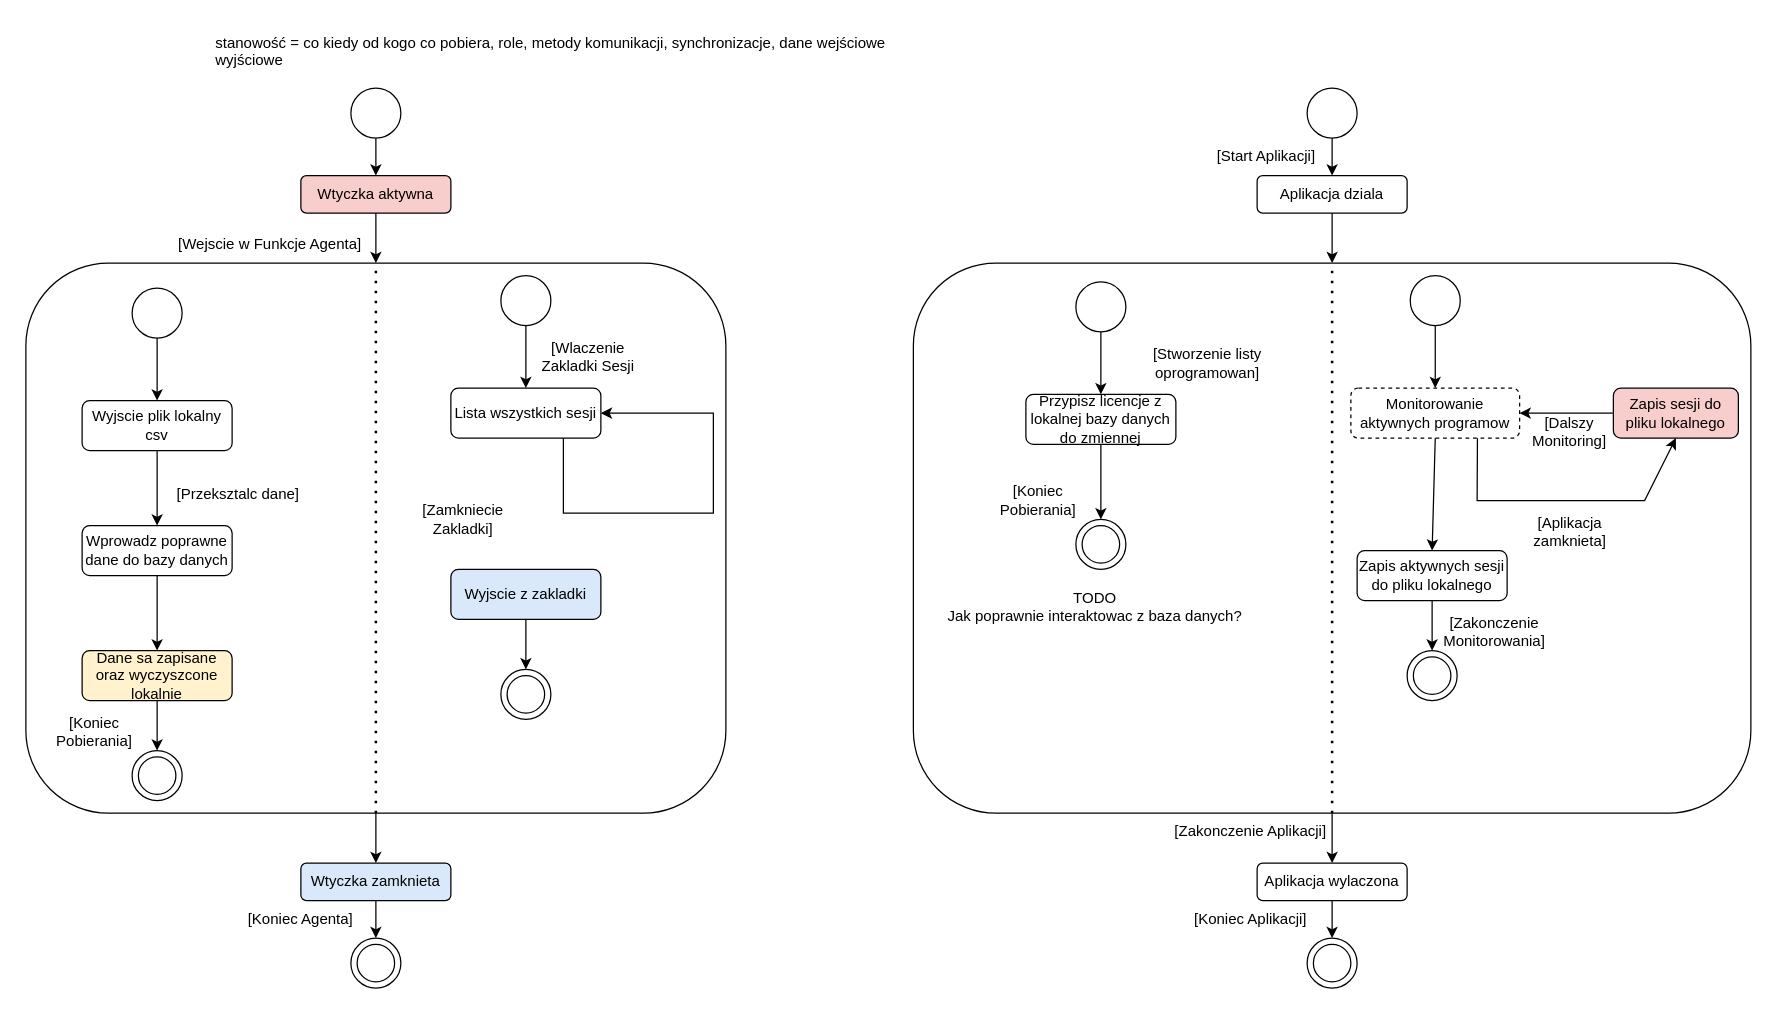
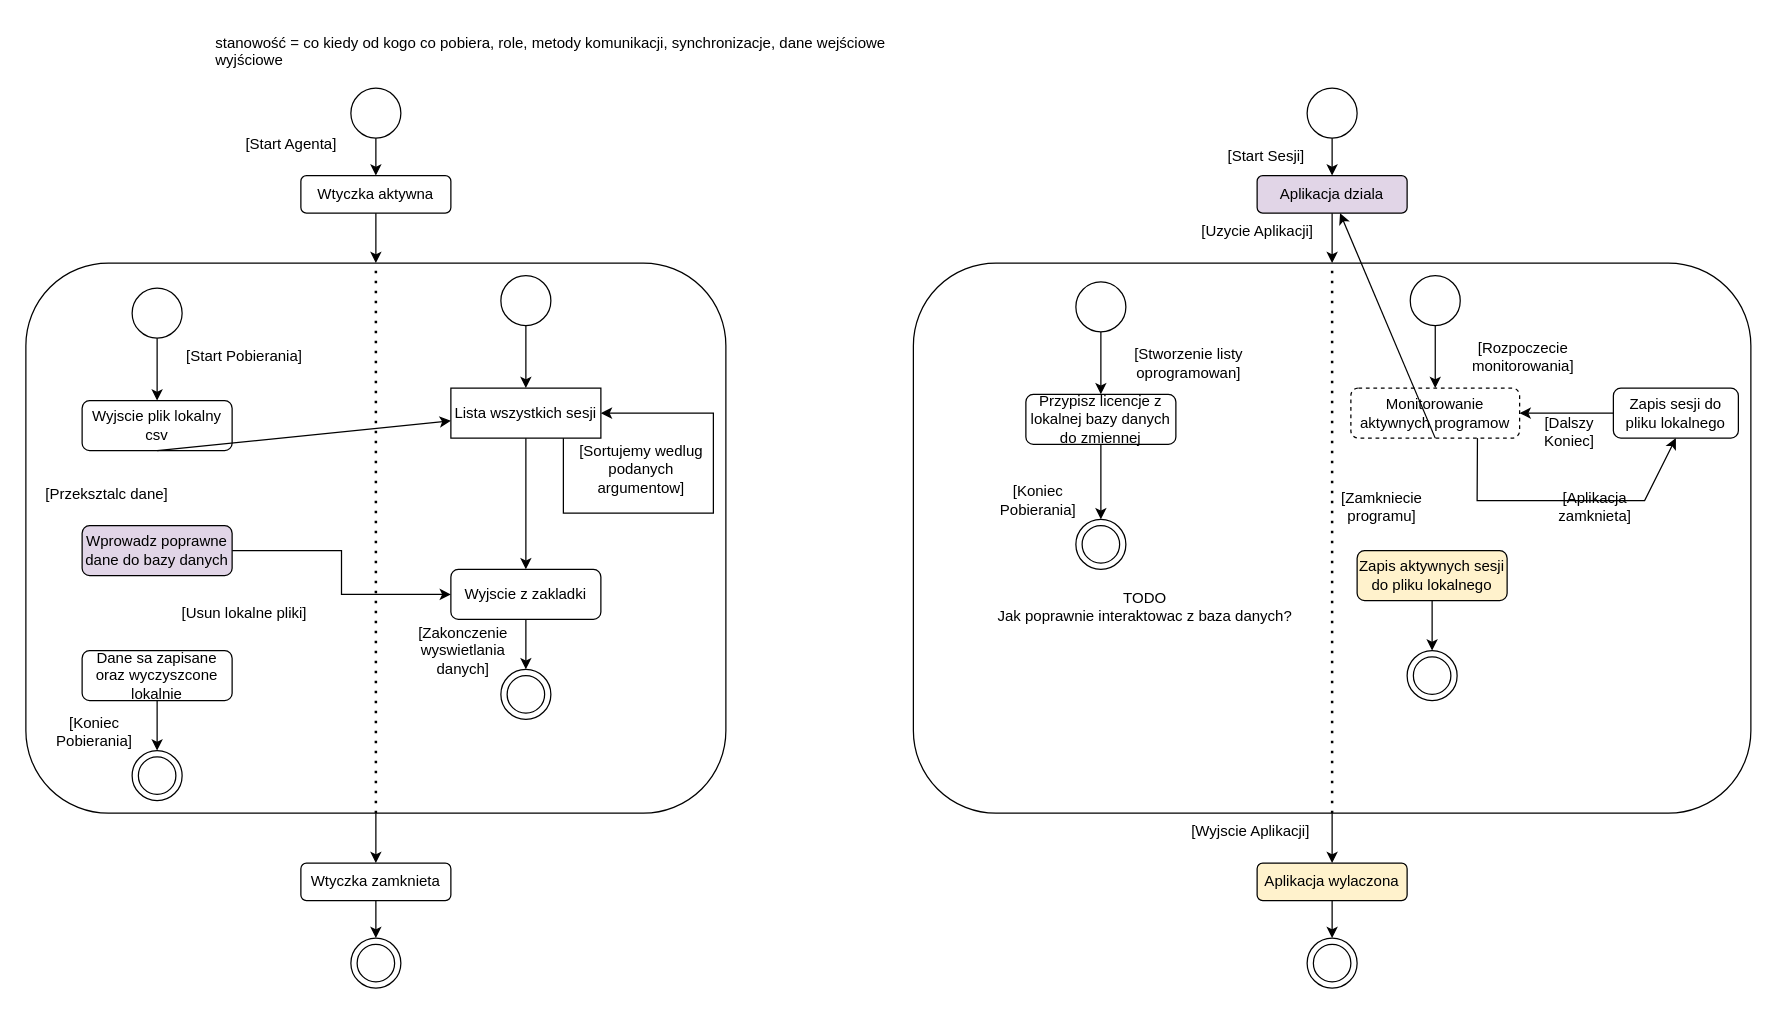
node "[Start Agenta]": added
node "[Start Aplikacji]": label "[Start Aplikacji]" -> "[Start Sesji]"
node "Wtyczka aktywna": fillcolor #f8cecc -> #ffffff
node "Aplikacja dziala": fillcolor #ffffff -> #e1d5e7
node "[Uzycie Aplikacji]": added
node "[Wejscie w Funkcje Agenta]": removed
node "[Start Pobierania]": added
node "[Wlaczenie Zakladki Sesji": removed
node "[Rozpoczecie monitorowania]": added
node "[Stworzenie listy oprogramowan]": moved (1207, 363) -> (1188, 363)
node "Lista wszystkich sesji": shape rounded rectangle -> rectangle
node "Zapis sesji do pliku lokalnego": fillcolor #f8cecc -> #ffffff
node "[Dalszy Monitoring]": label "[Dalszy Monitoring]" -> "[Dalszy Koniec]"
node "[Sortujemy wedlug podanych argumentow]": added
edge "Wyjscie plik lokalny csv" -> "Wprowadz poprawne dane do bazy danych": now "Wyjscie plik lokalny csv" -> "Lista wszystkich sesji"
edge "Monitorowanie aktywnych programow" -> "Zapis aktywnych sesji do pliku lokalnego": now "Monitorowanie aktywnych programow" -> "Aplikacja dziala"
node "[Przeksztalc dane]": moved (238, 494) -> (107, 494)
edge "Lista wszystkich sesji" -> "Wyjscie z zakladki": added
node "[Zamkniecie programu]": added
node "[Zamkniecie Zakladki]": removed
node "[Aplikacja zamknieta]": moved (1569, 532) -> (1594, 507)
node "Wprowadz poprawne dane do bazy danych": fillcolor #ffffff -> #e1d5e7
node "Zapis aktywnych sesji do pliku lokalnego": fillcolor #ffffff -> #fff2cc
node "Wyjscie z zakladki": fillcolor #dae8fc -> #ffffff
node "TODO Jak poprawnie interaktowac z baza danych?": moved (1094, 607) -> (1144, 607)
edge "Wprowadz poprawne dane do bazy danych" -> "Dane sa zapisane oraz wyczyszcone lokalnie": now "Wprowadz poprawne dane do bazy danych" -> "Wyjscie z zakladki"
node "[Usun lokalne pliki]": added
node "[Zakonczenie Monitorowania]": removed
node "[Zakonczenie wyswietlania danych]": added
node "Dane sa zapisane oraz wyczyszcone lokalnie": fillcolor #fff2cc -> #ffffff
node "[Zakonczenie Aplikacji]": label "[Zakonczenie Aplikacji]" -> "[Wyjscie Aplikacji]"
node "Wtyczka zamknieta": fillcolor #dae8fc -> #ffffff
node "Aplikacja wylaczona": fillcolor #ffffff -> #fff2cc
node "[Koniec Agenta]": removed
node "[Koniec Aplikacji]": removed
